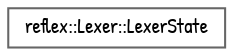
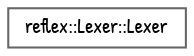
node "reflex::Lexer::LexerState": label "reflex::Lexer::LexerState" -> "reflex::Lexer::Lexer"
